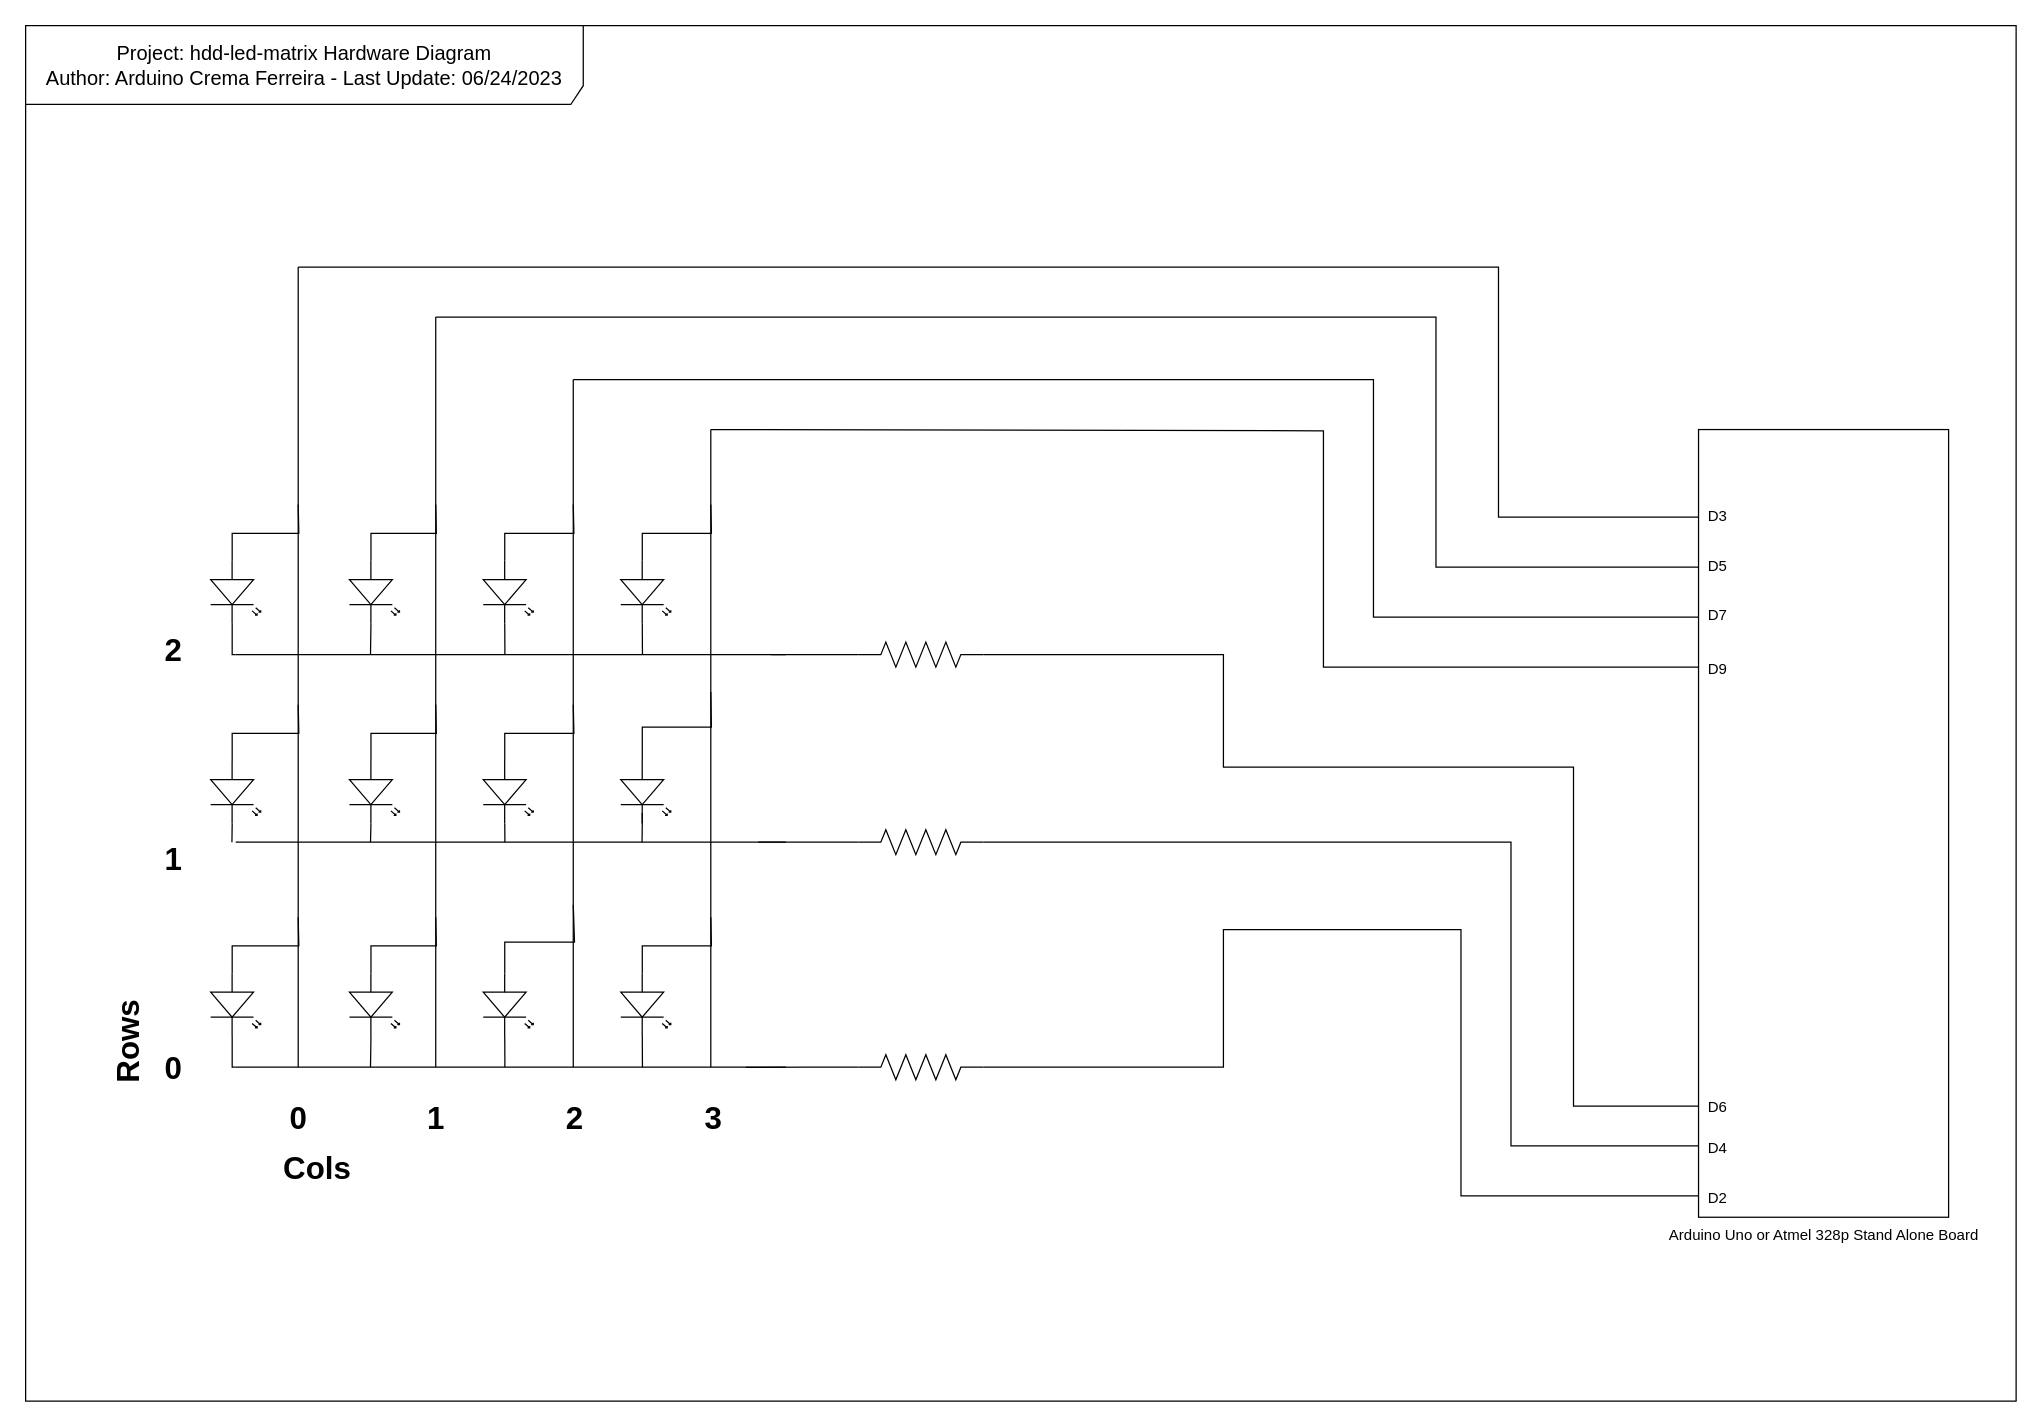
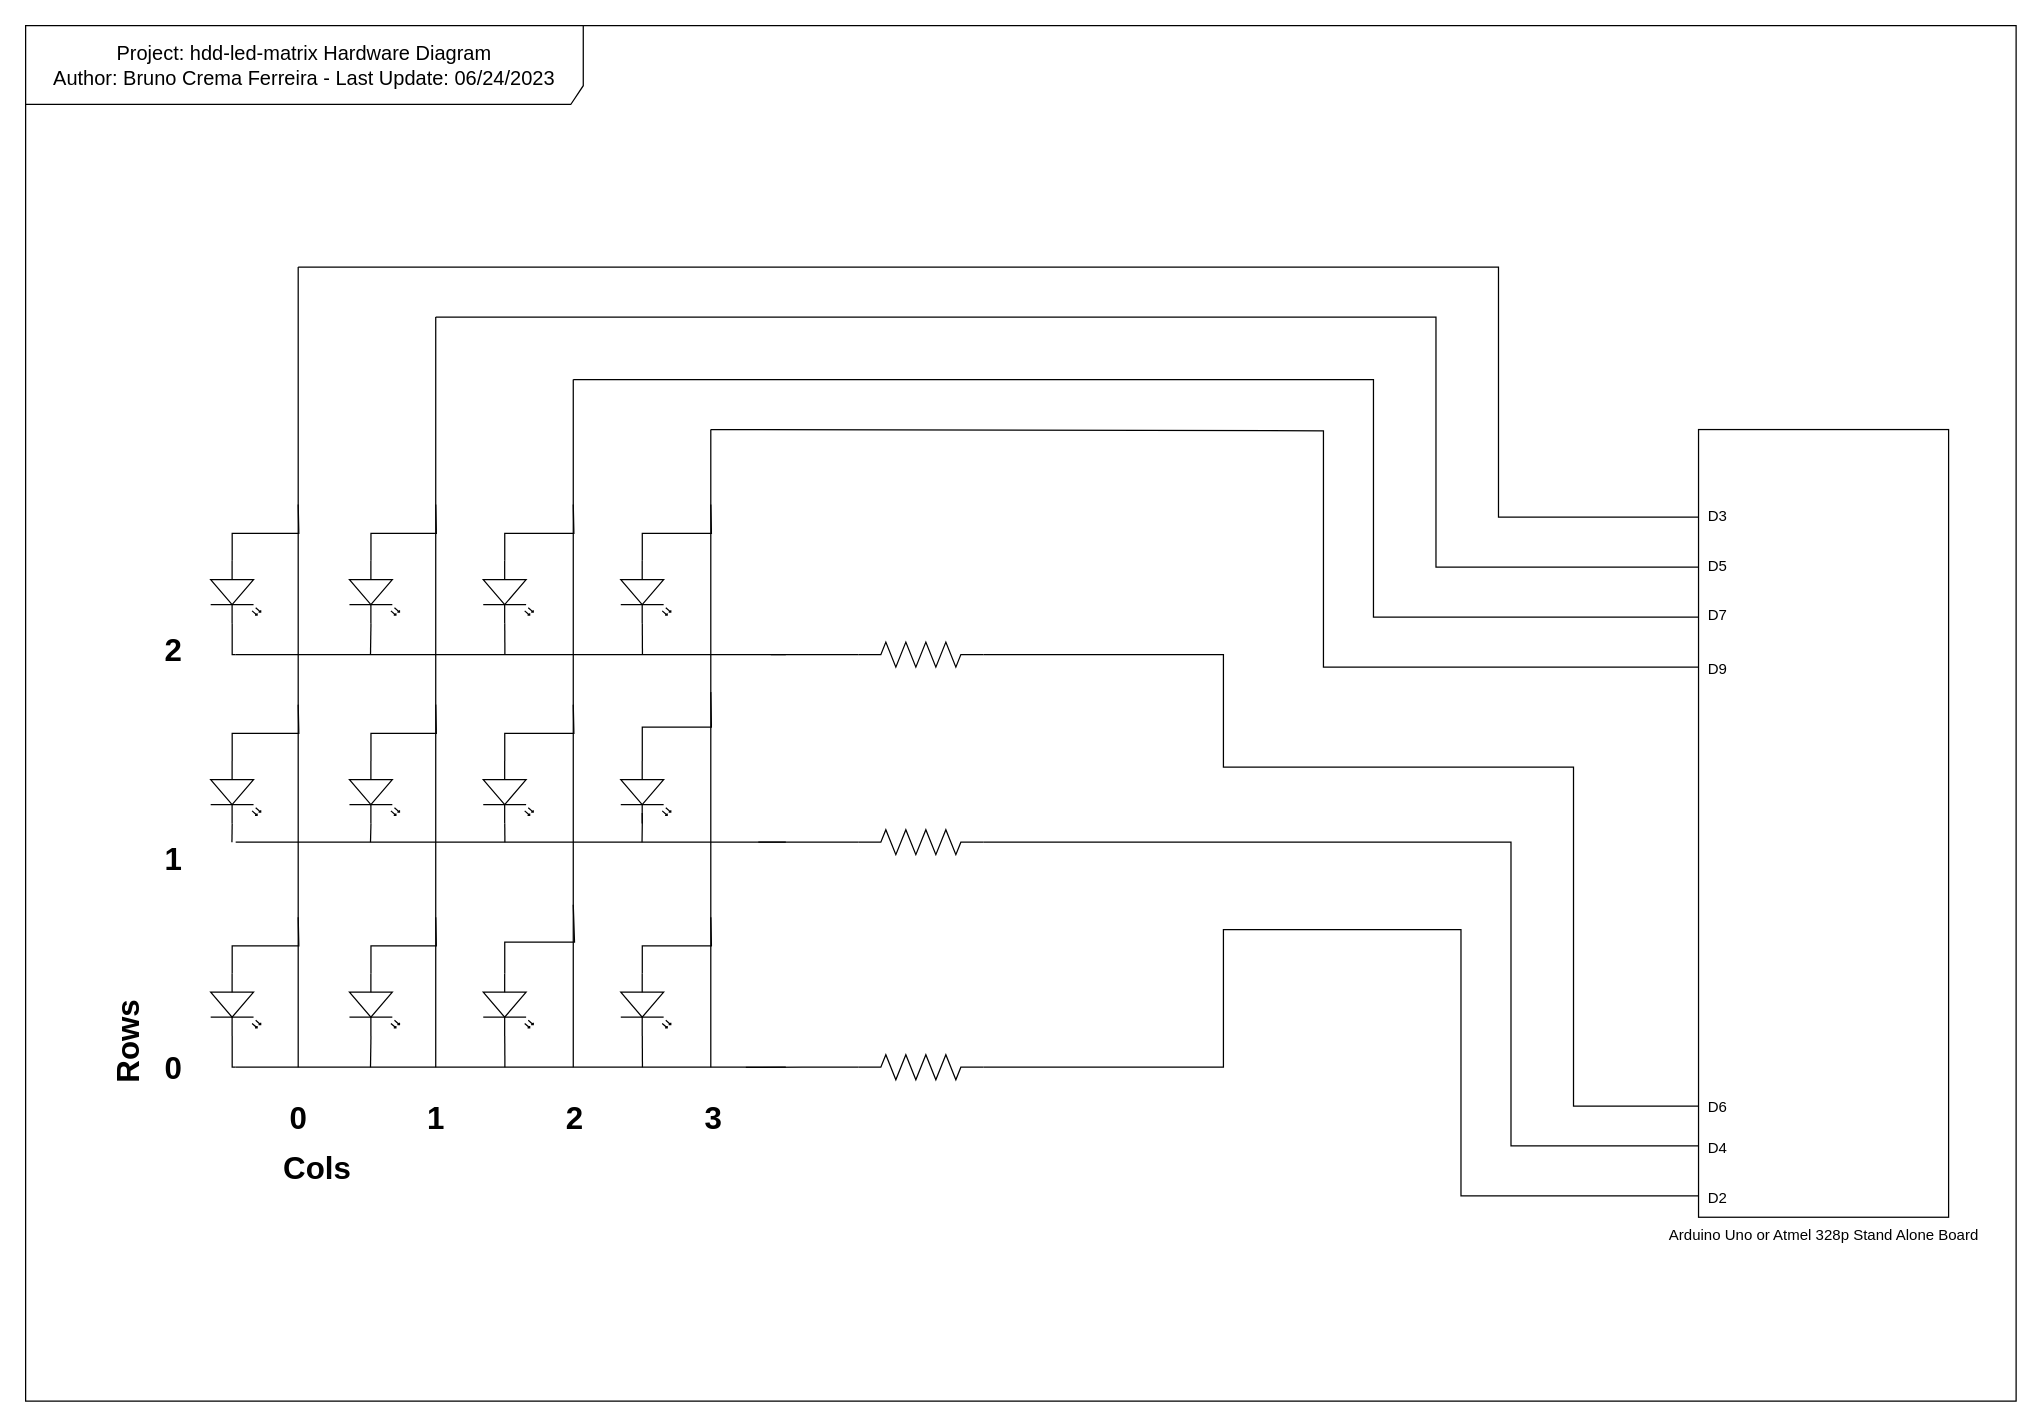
node "Project: hdd-led-matrix Hardware Diagram Author: Arduino Crema Ferreira - Last Update: 06/24/2023": label "Project: hdd-led-matrix Hardware Diagram Author: Arduino Crema Ferreira - Last Update: 06/24/2023" -> "Project: hdd-led-matrix Hardware Diagram Author: Bruno Crema Ferreira - Last Update: 06/24/2023"
